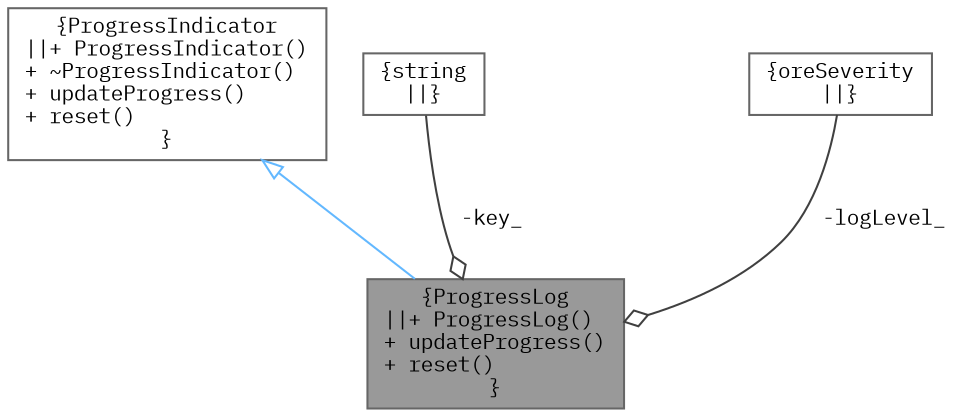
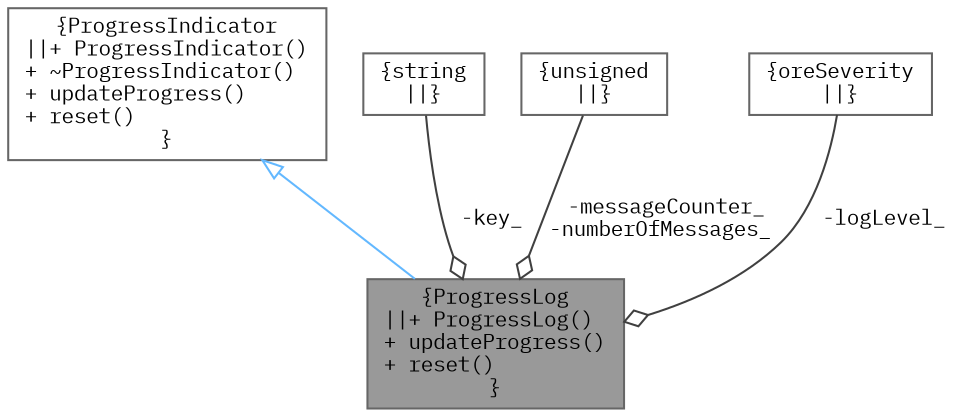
node "{unsigned ||}": added
